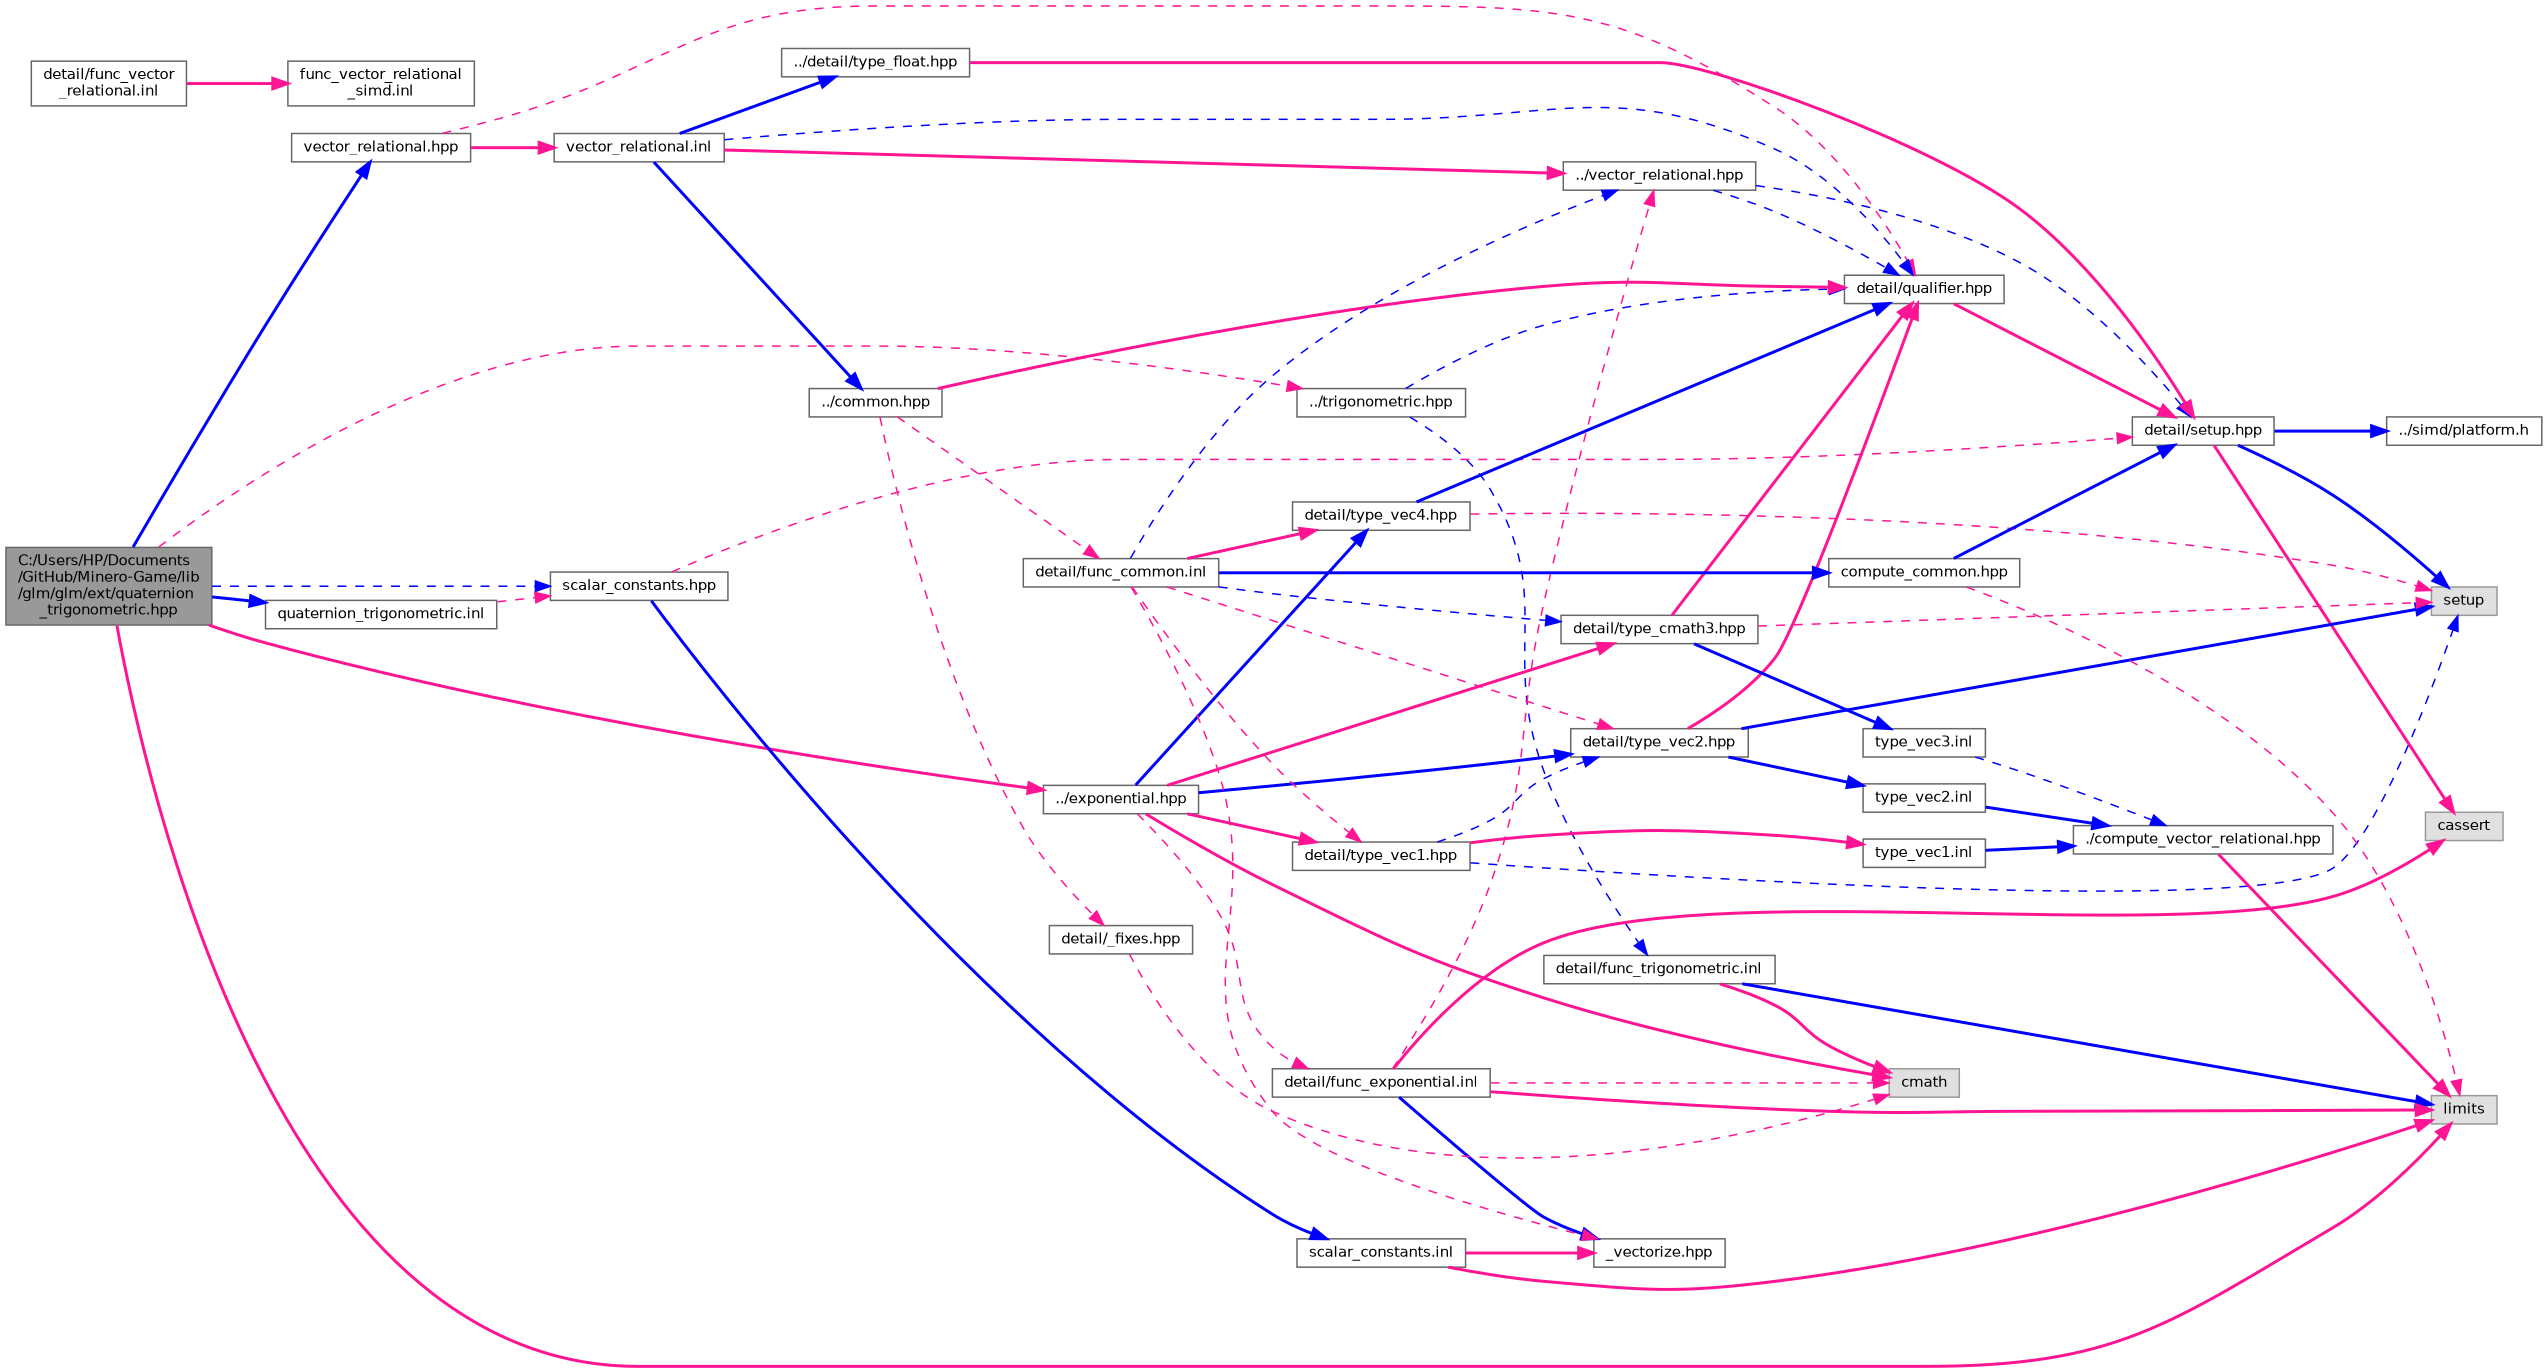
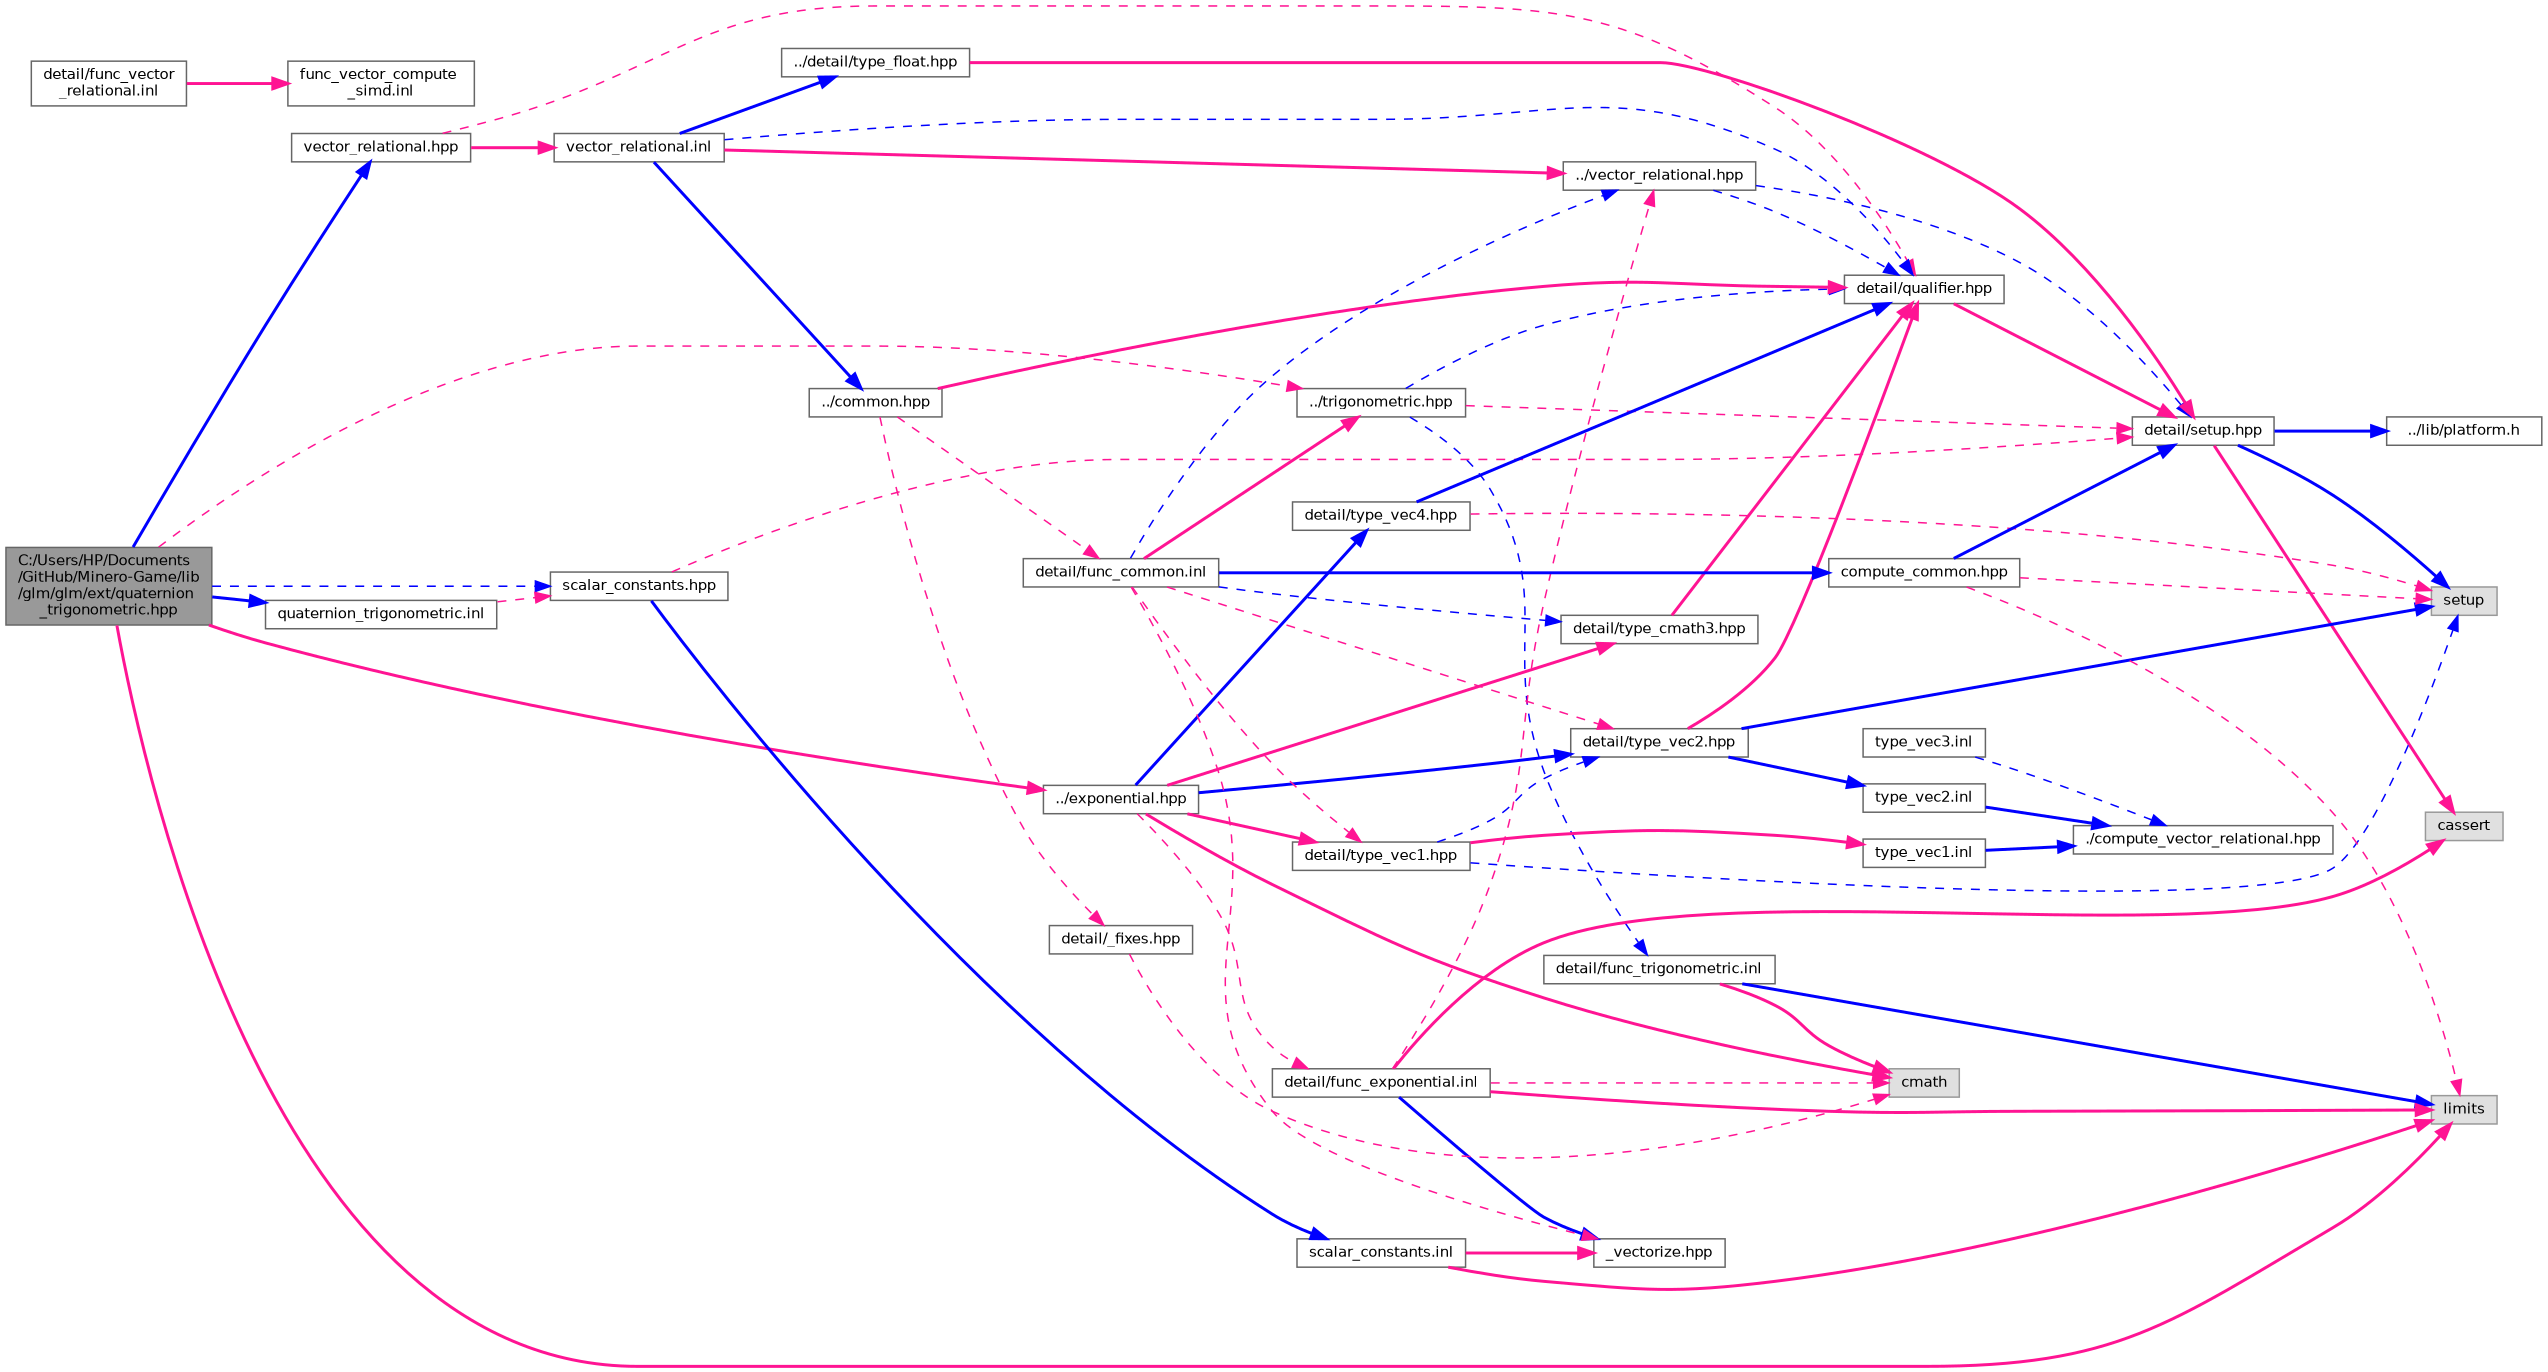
node "func_vector_relational _simd.inl": label "func_vector_relational _simd.inl" -> "func_vector_compute _simd.inl"
edge "../trigonometric.hpp" -> "detail/setup.hpp": added
node "../simd/platform.h": label "../simd/platform.h" -> "../lib/platform.h"
edge "detail/func_common.inl" -> "detail/type_vec4.hpp": now "detail/func_common.inl" -> "../trigonometric.hpp"
edge "detail/type_cmath3.hpp" -> "setup": now "compute_common.hpp" -> "setup"
edge "detail/type_cmath3.hpp" -> "type_vec3.inl": removed
edge "./compute_vector_relational.hpp" -> "limits": removed
